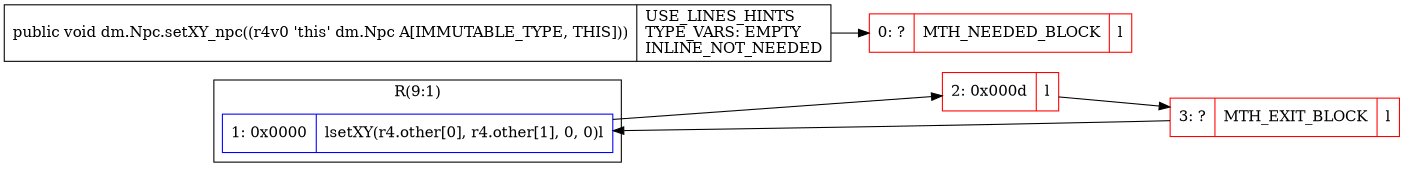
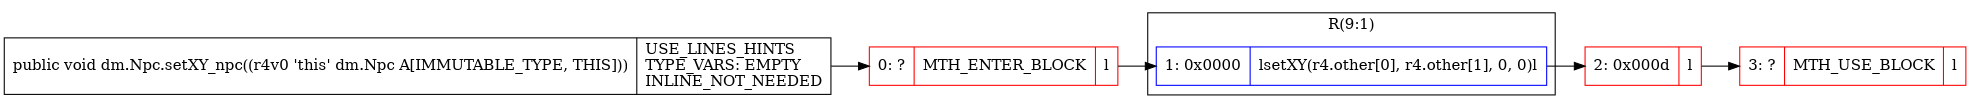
node "0: ?": text "MTH_NEEDED_BLOCK" -> "MTH_ENTER_BLOCK"
node "3: ?": text "MTH_EXIT_BLOCK" -> "MTH_USE_BLOCK"
edge "3: ?" -> "1: 0x0000": now "0: ?" -> "1: 0x0000"
